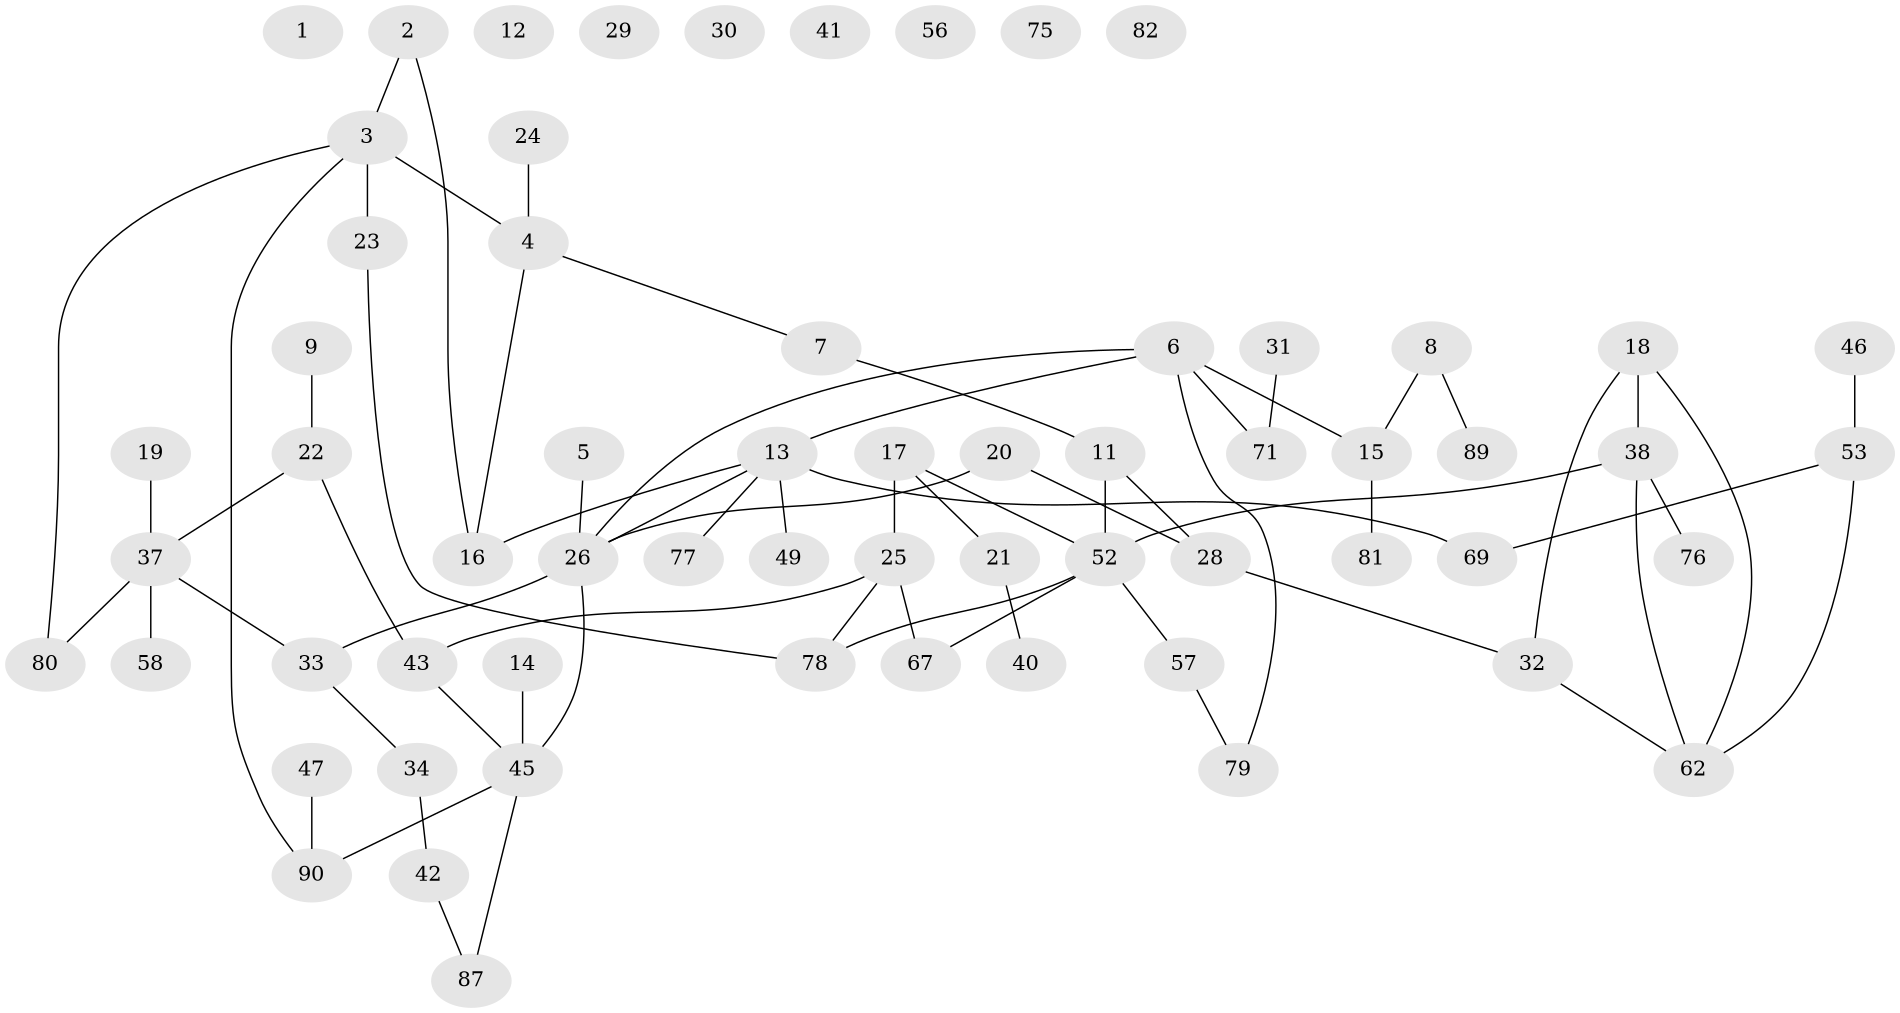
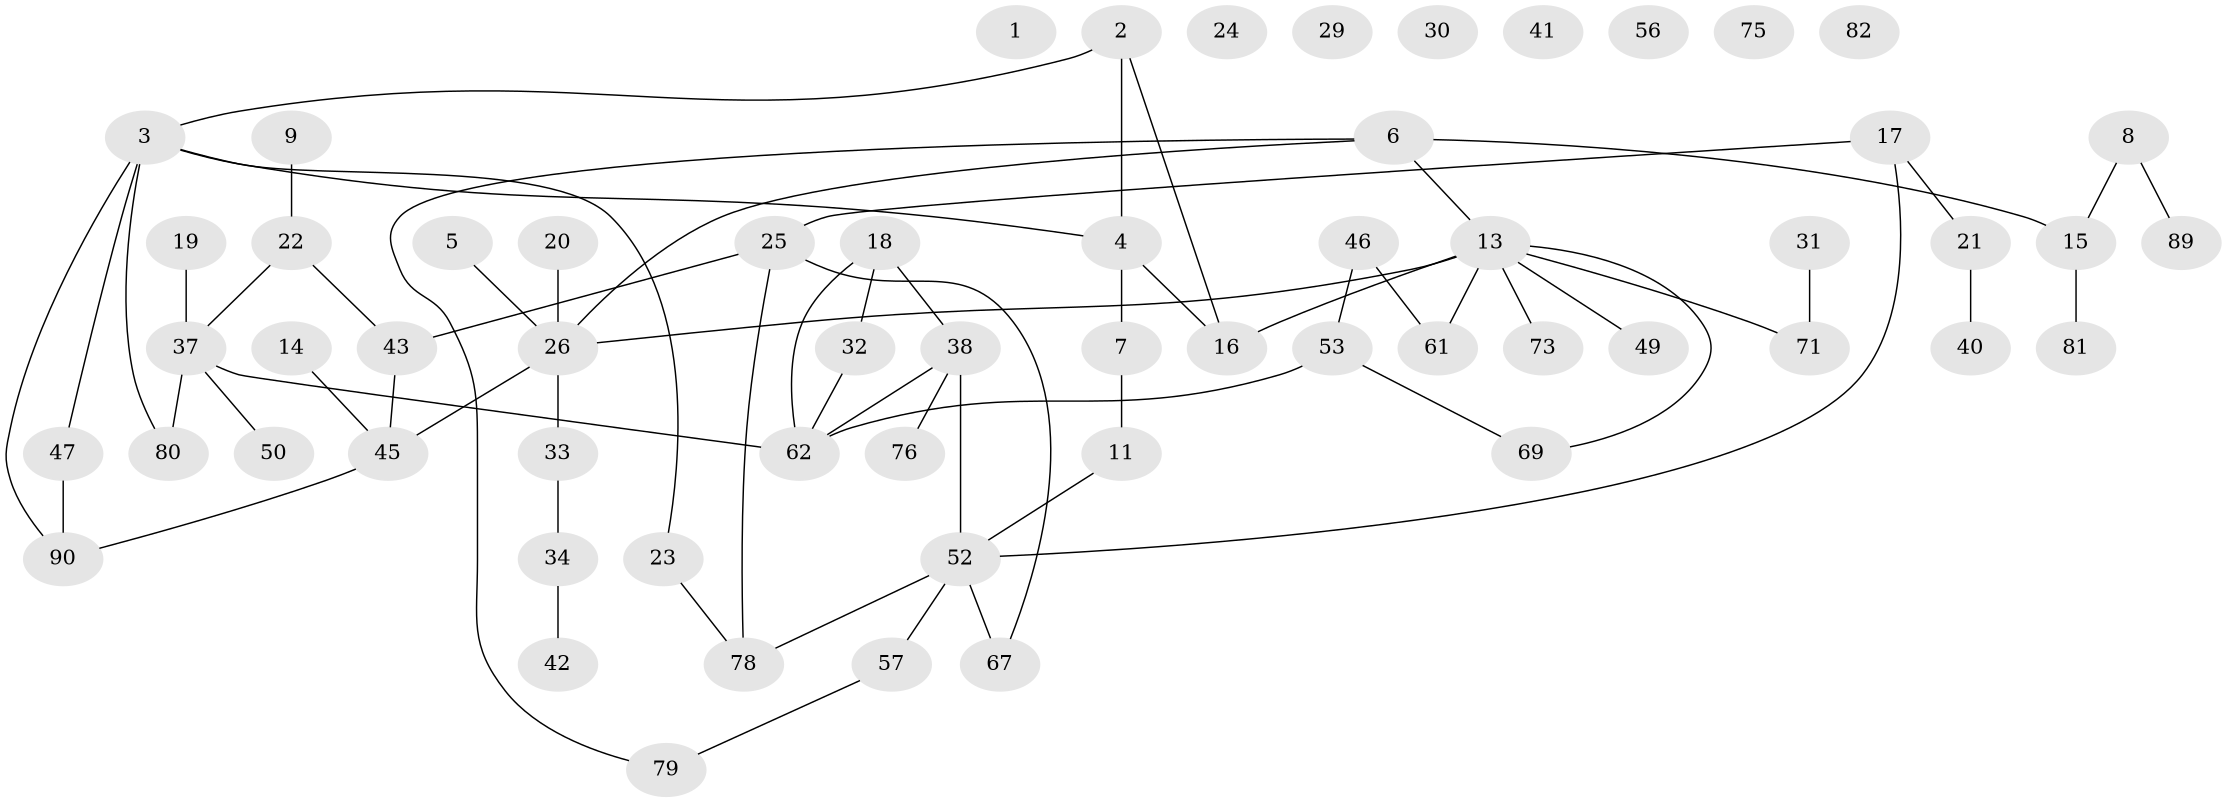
node "12": removed
edge "24" -- "4": now "2" -- "4"
edge "3" -- "47": added
node "61": added
edge "6" -- "71": now "13" -- "71"
node "77": label "77" -> "73"
node "28": removed
edge "37" -- "33": now "37" -- "62"
node "58": label "58" -> "50"
node "87": removed
